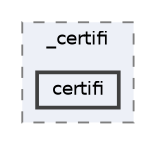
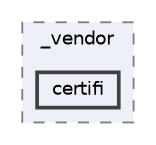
cluster "_certifi": label "_certifi" -> "_vendor"
